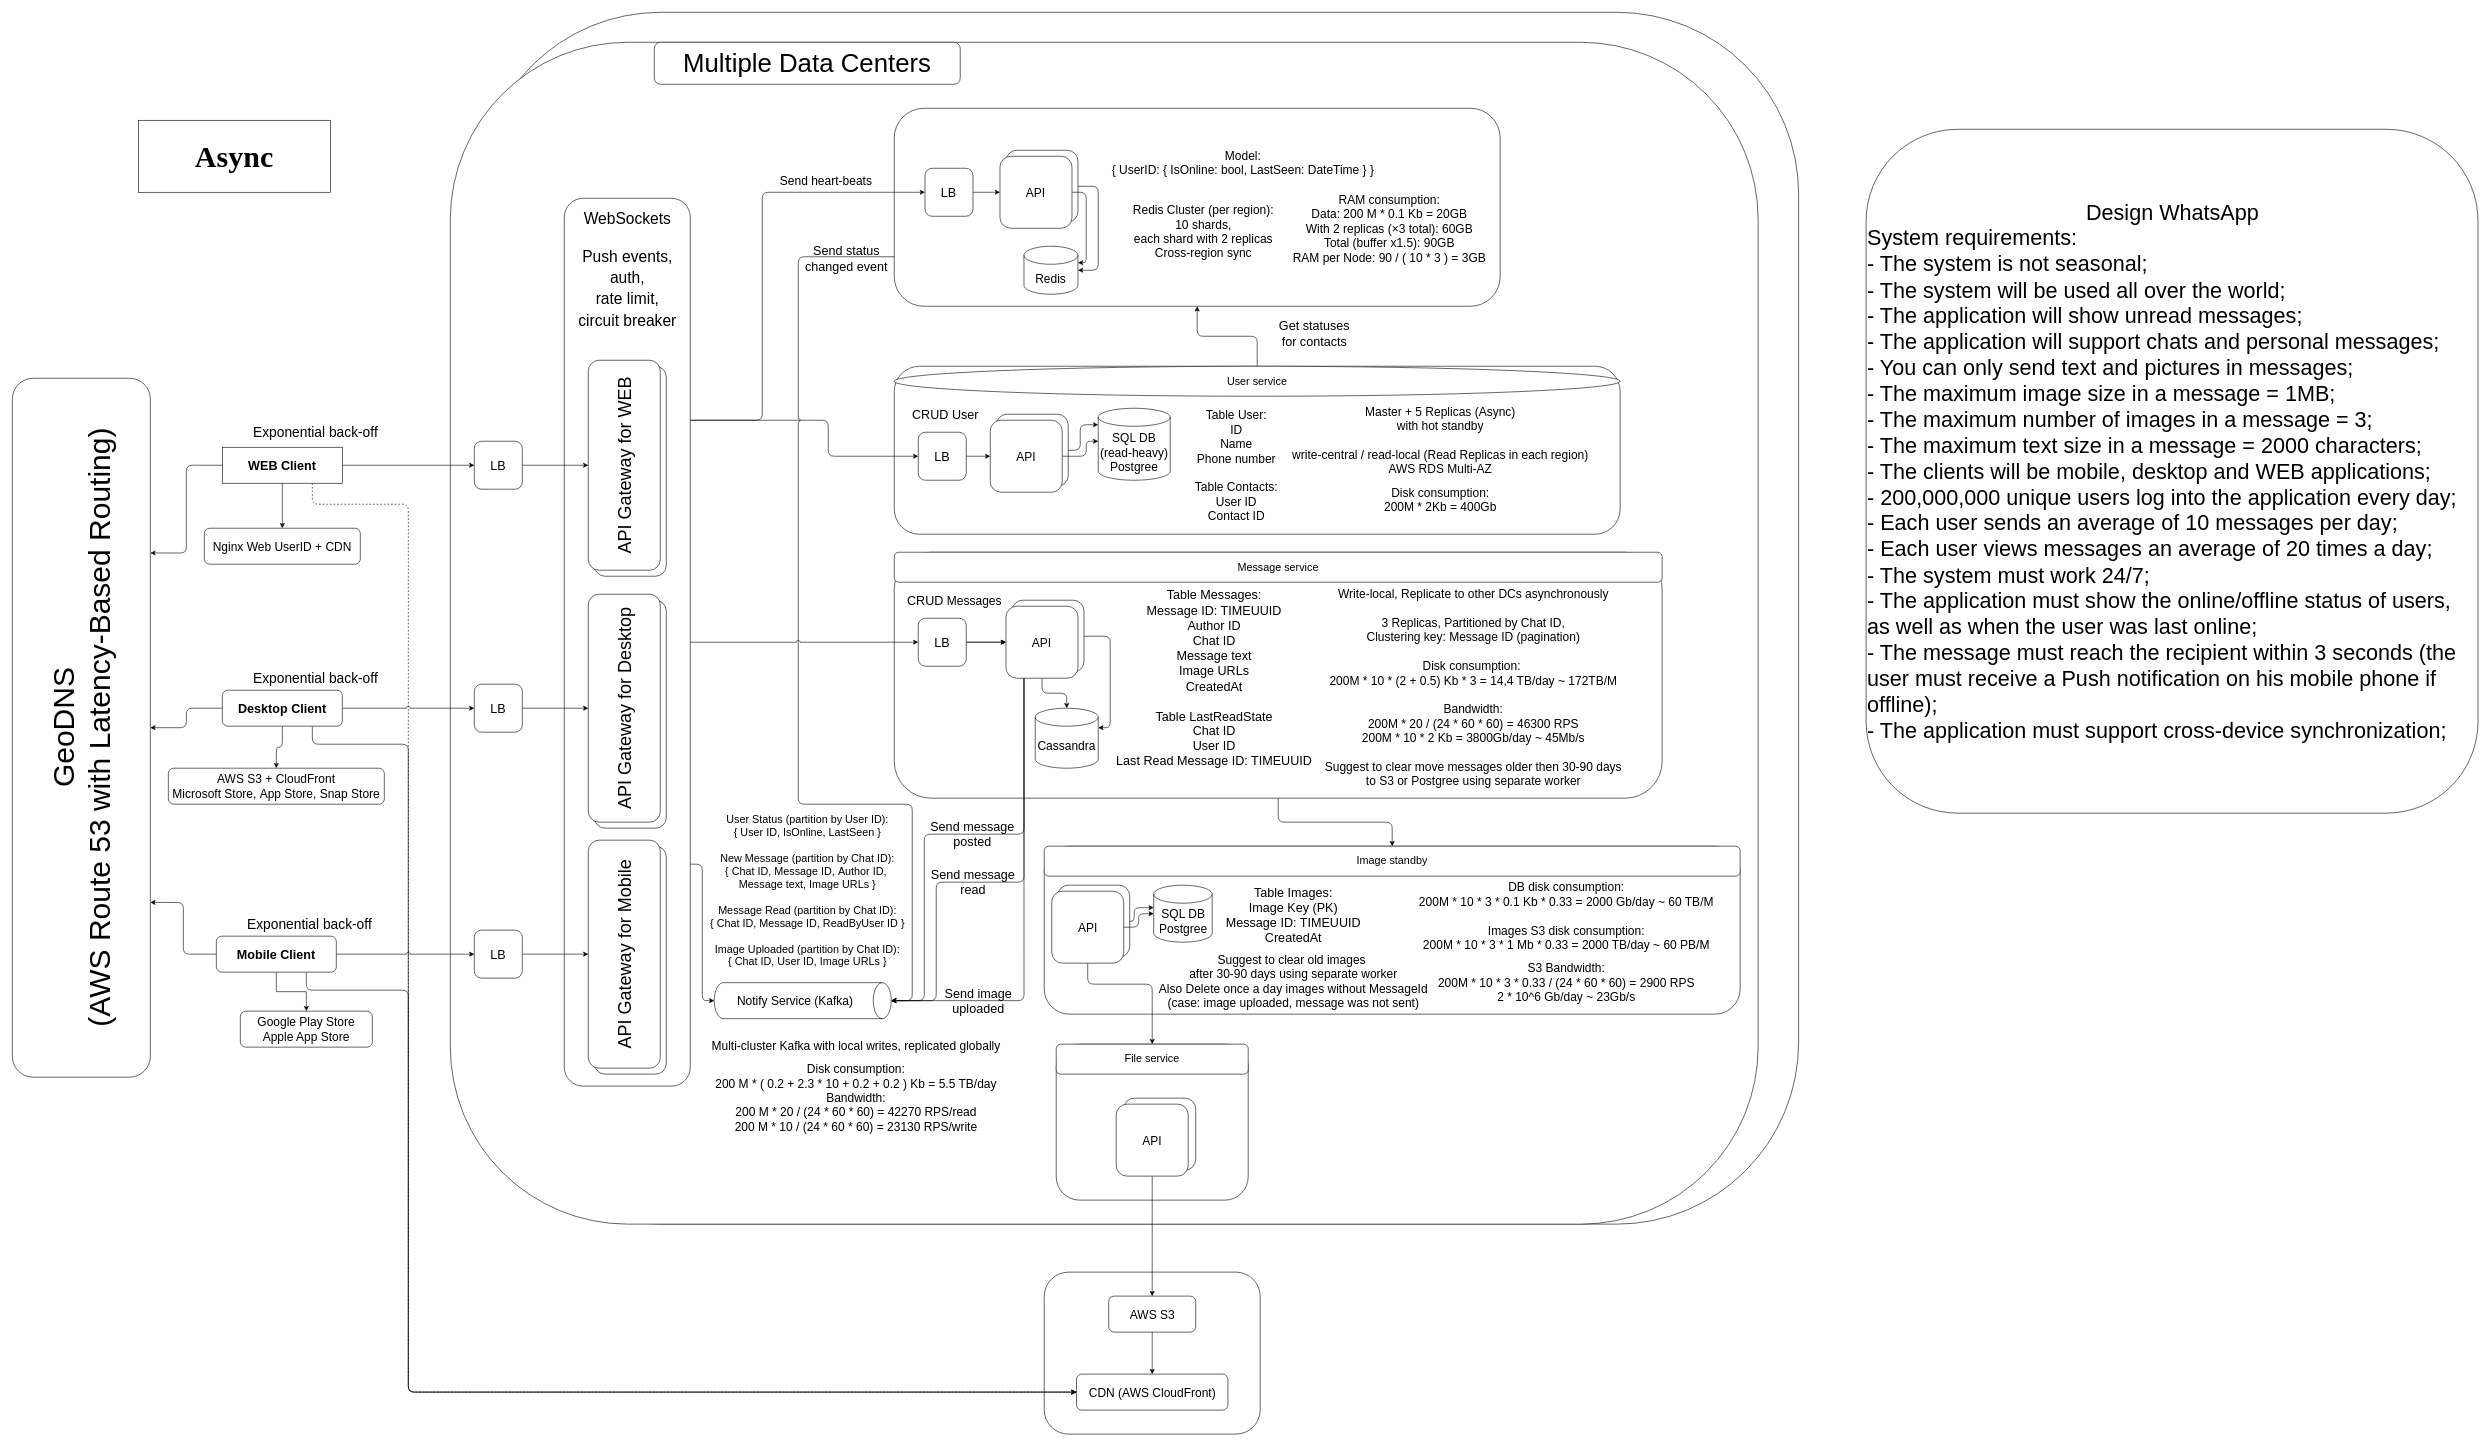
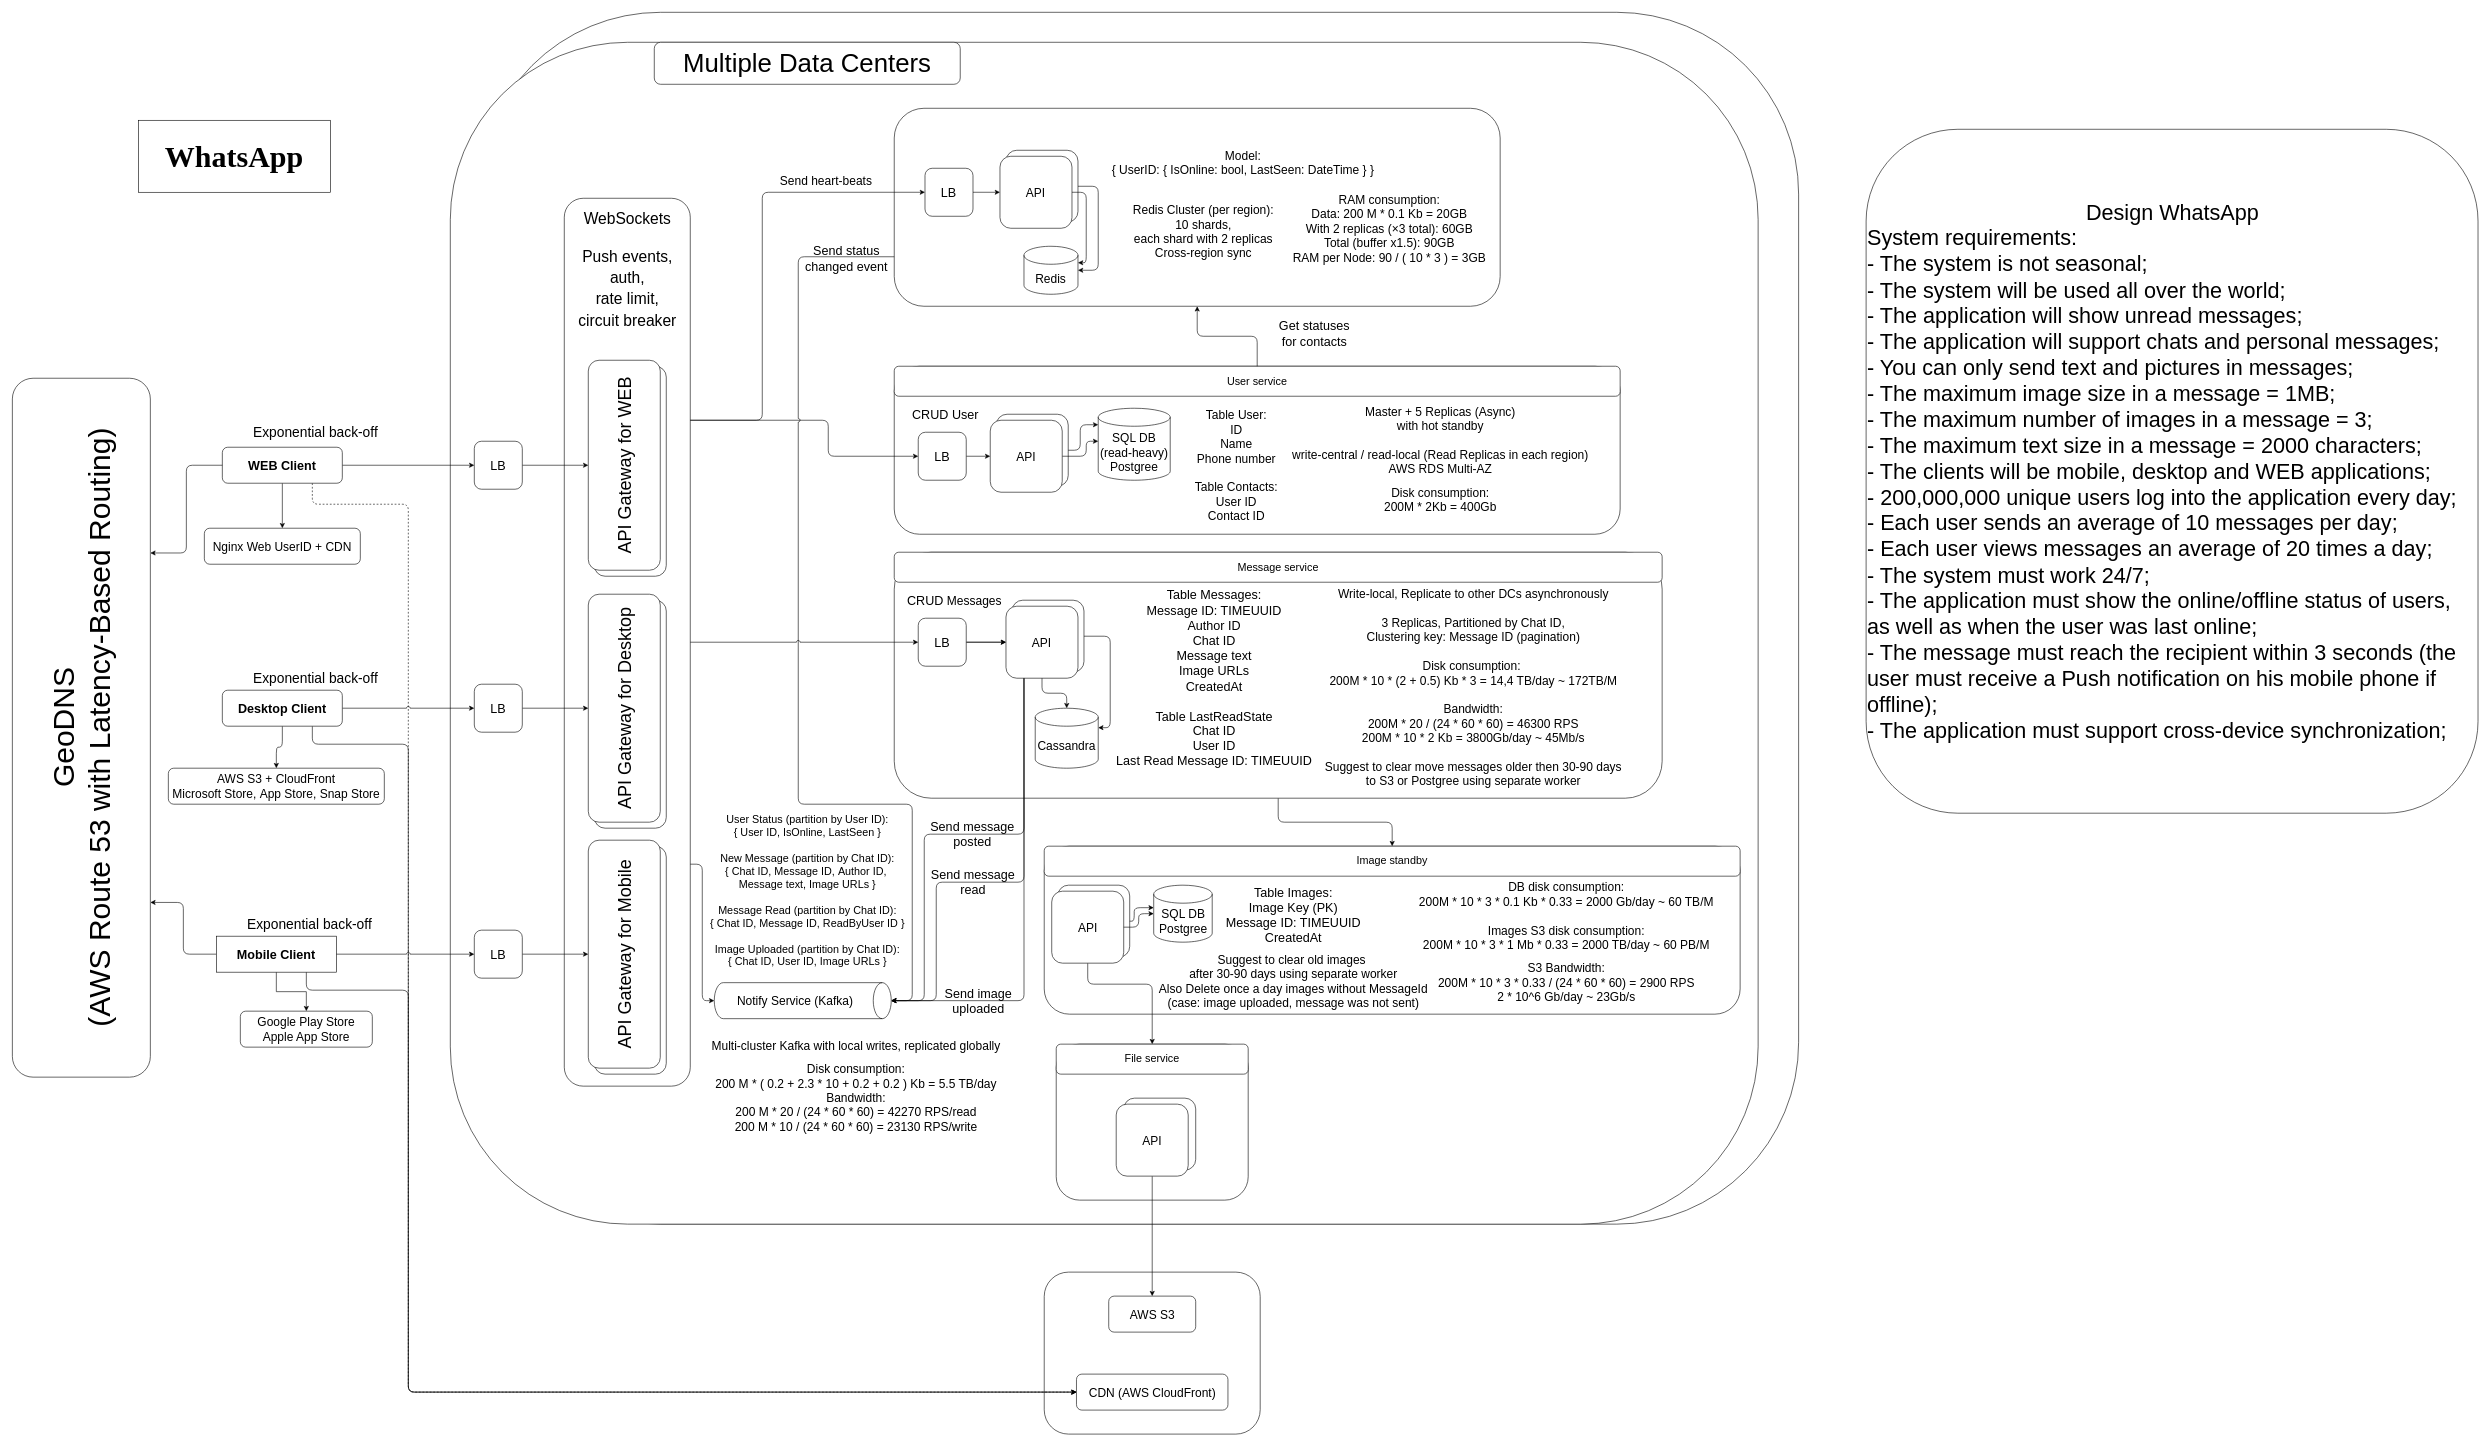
node "Async": label "Async" -> "WhatsApp"
node "User service": shape ellipse -> rounded rectangle
node "WEB Client": shape rectangle -> rounded rectangle
edge "Desktop Client" -> "GeoDNS (AWS Route 53 with Latency-Based Routing)": removed
node "Mobile Client": shape rounded rectangle -> rectangle
edge "AWS S3" -> "CDN (AWS CloudFront)": removed
